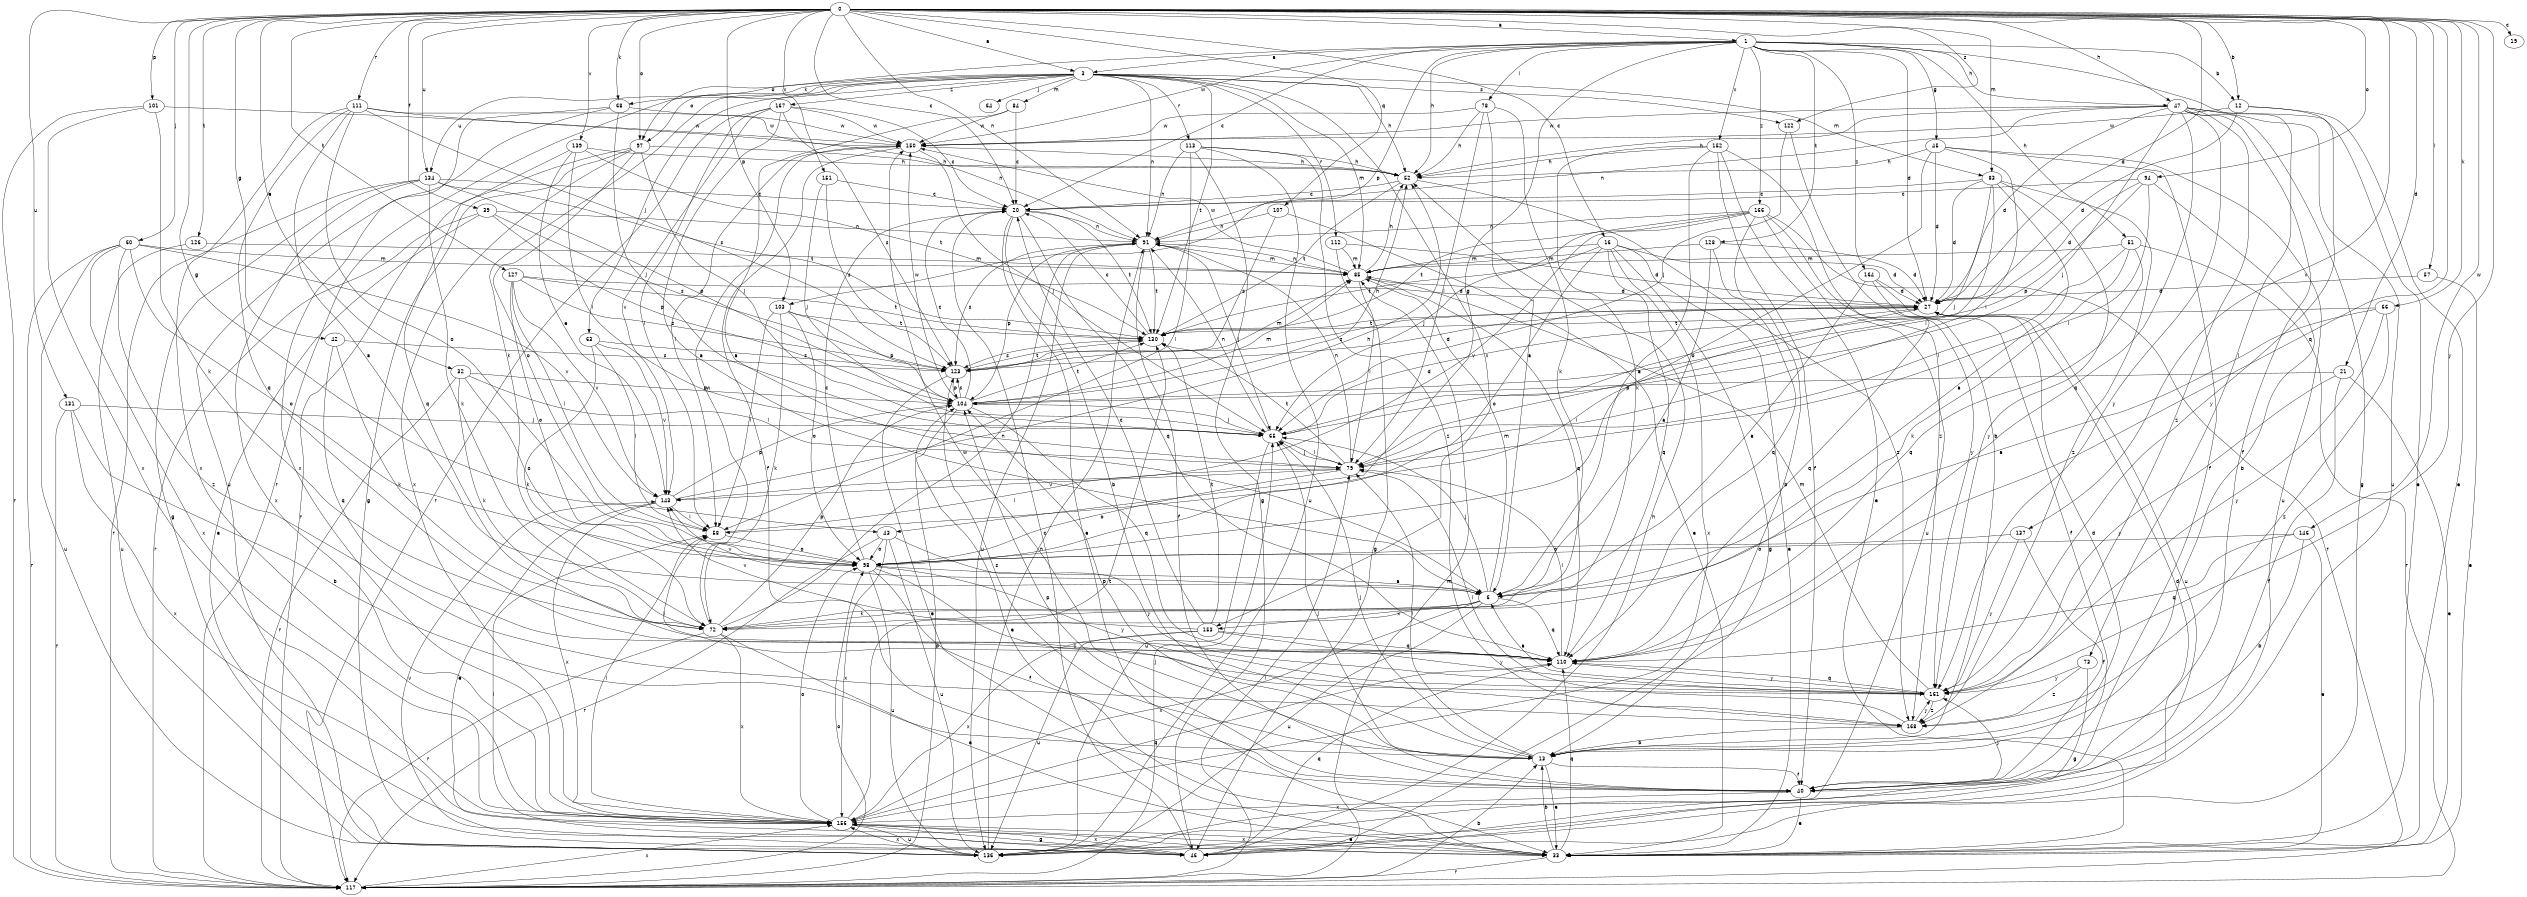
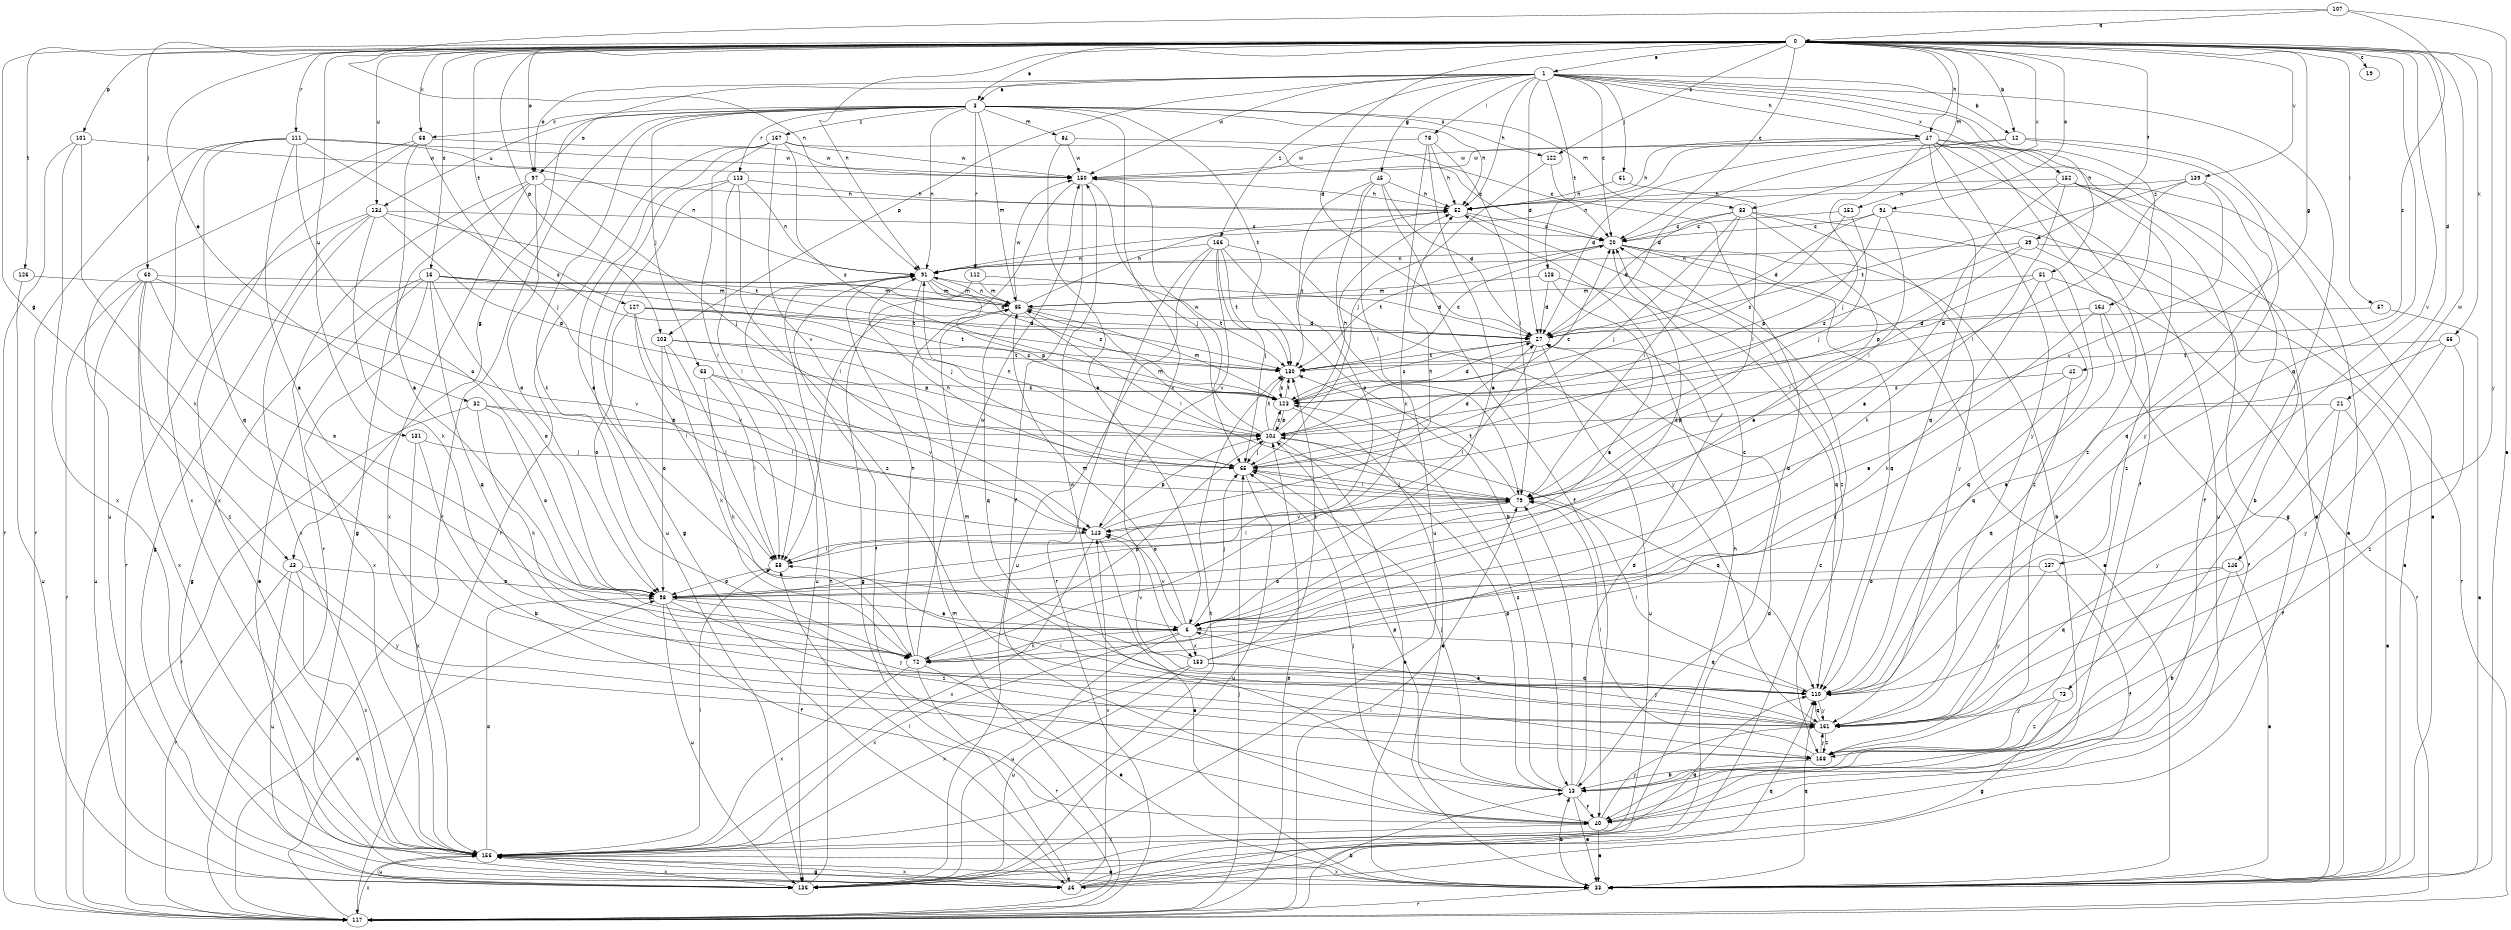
edge "0" -> "107": reversed
node "64": removed
node "61": added
edge "139" -> "143": label "e" -> "v"
edge "68" -> "6": added, label "a"
edge "131" -> "117": now "111" -> "117"
